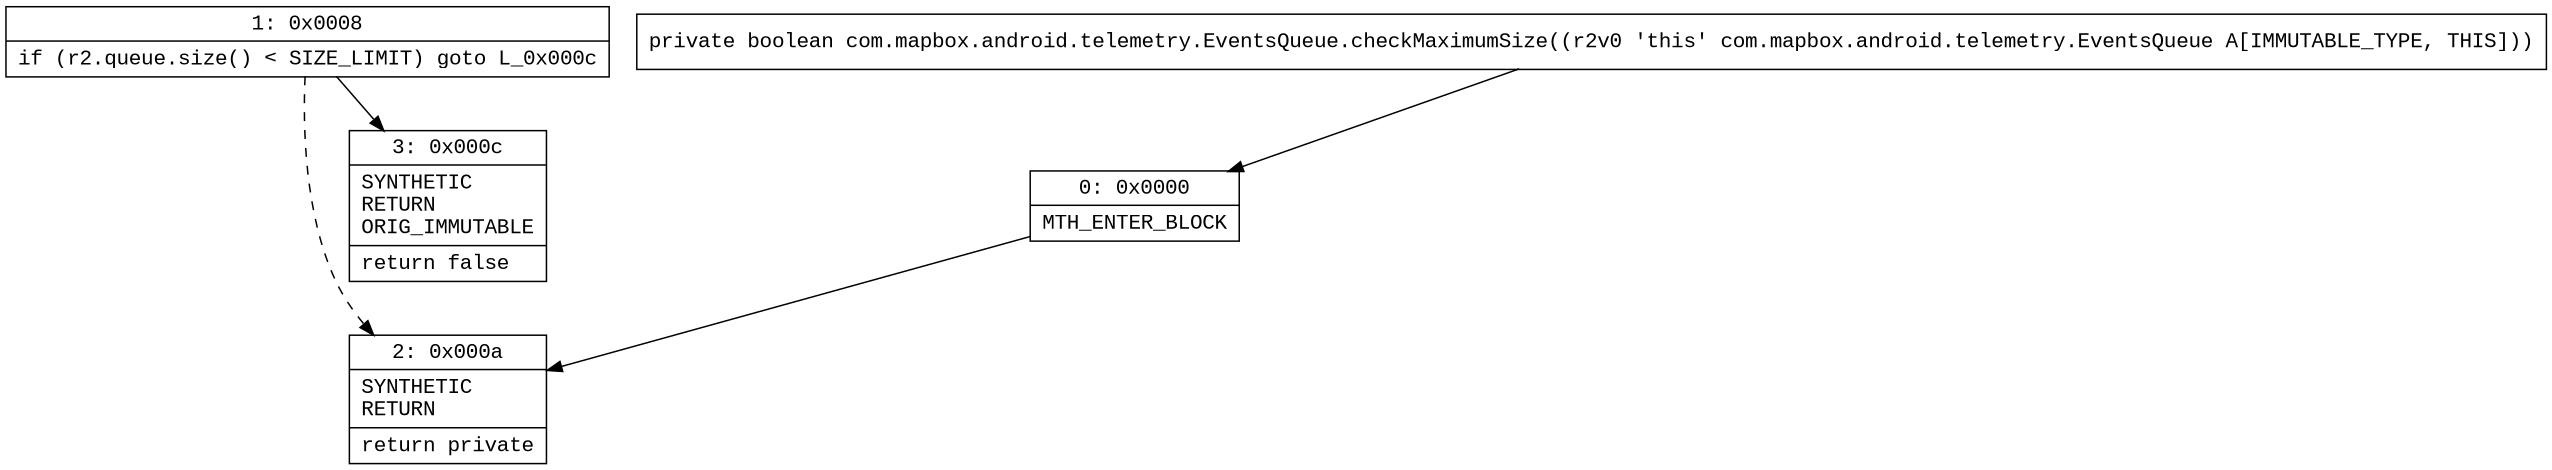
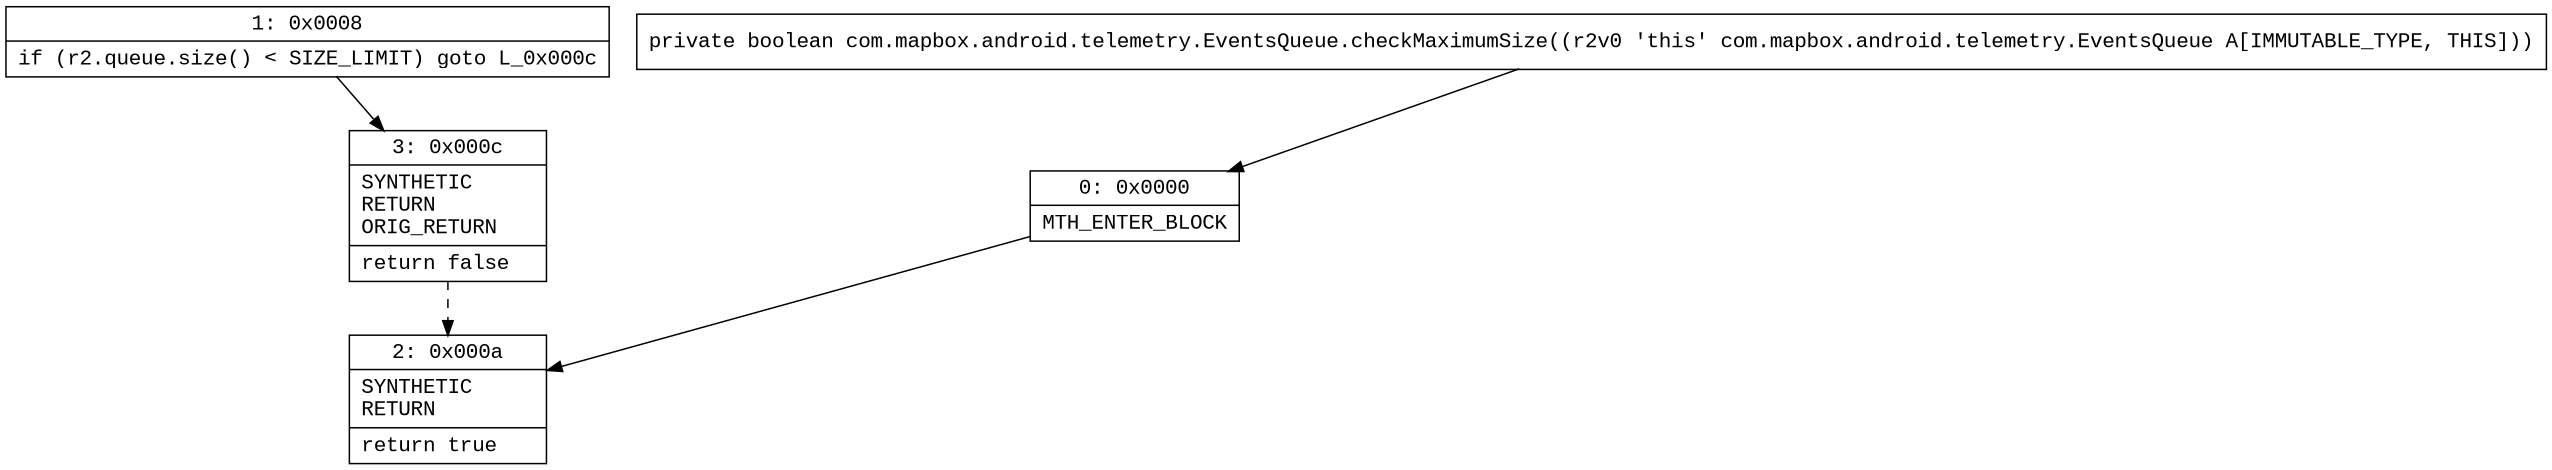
edge "1: 0x0008" -> "2: 0x000a": now "3: 0x000c" -> "2: 0x000a"
node "3: 0x000c": text "ORIG_IMMUTABLE" -> "ORIG_RETURN"
node "2: 0x000a": text "return private" -> "return true"
